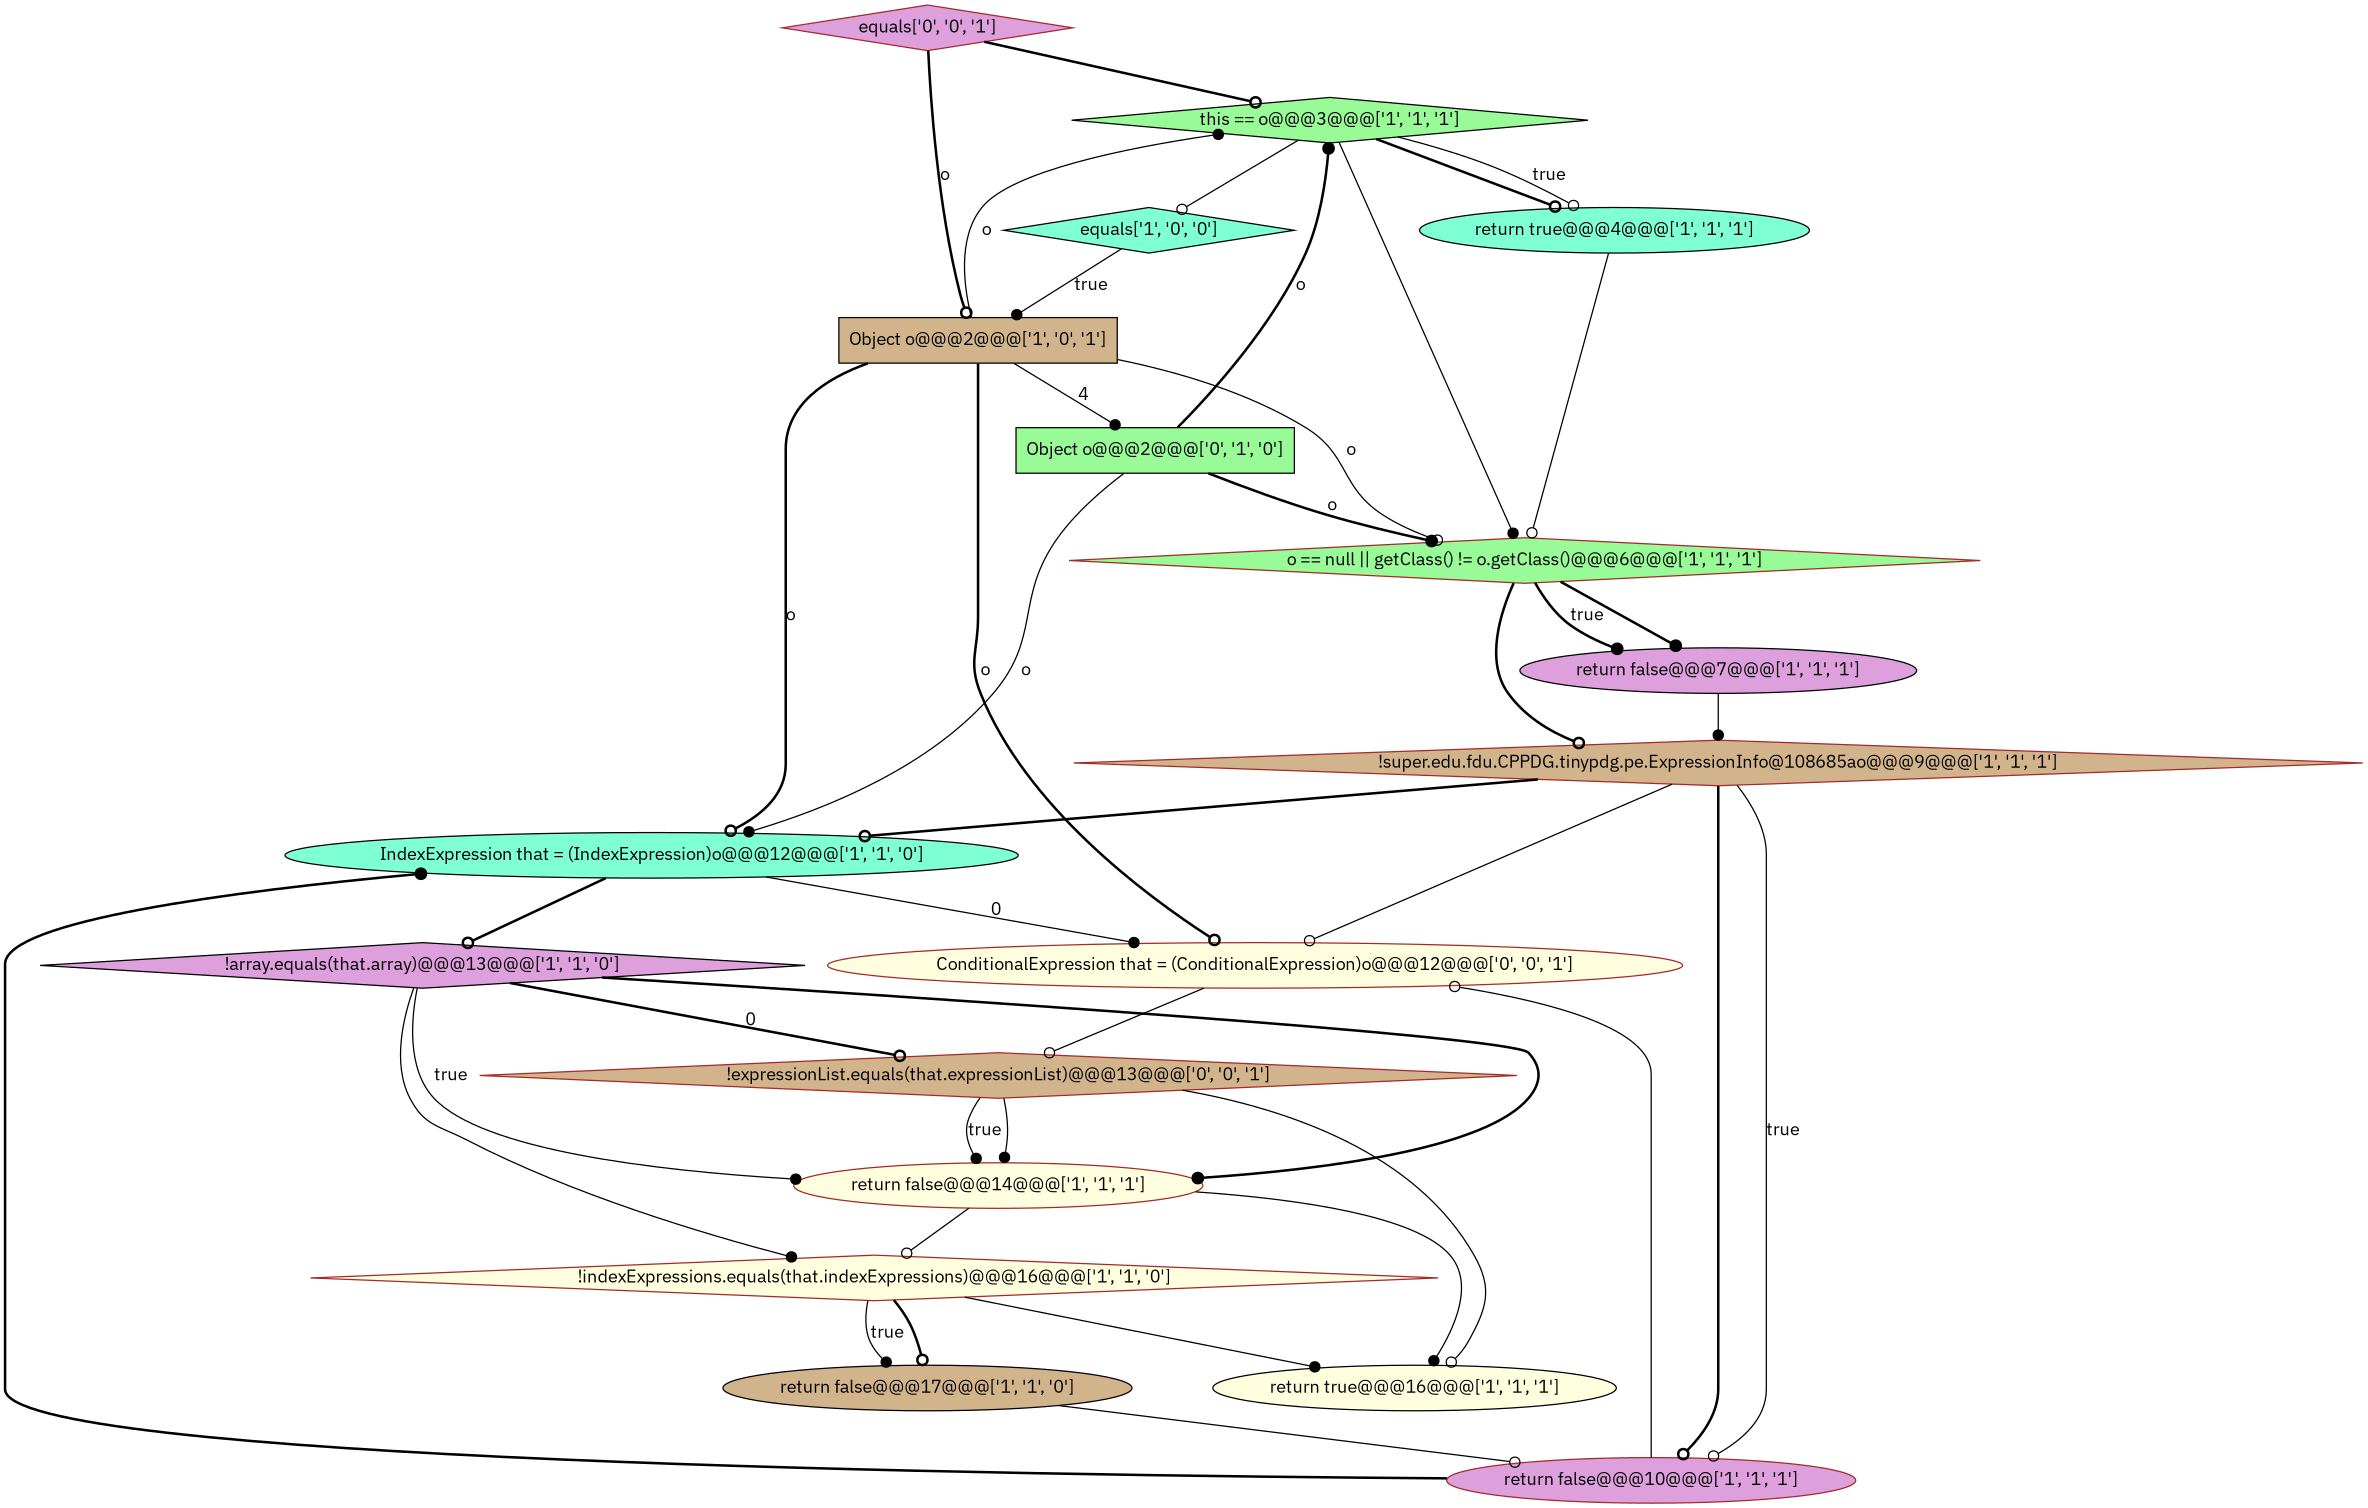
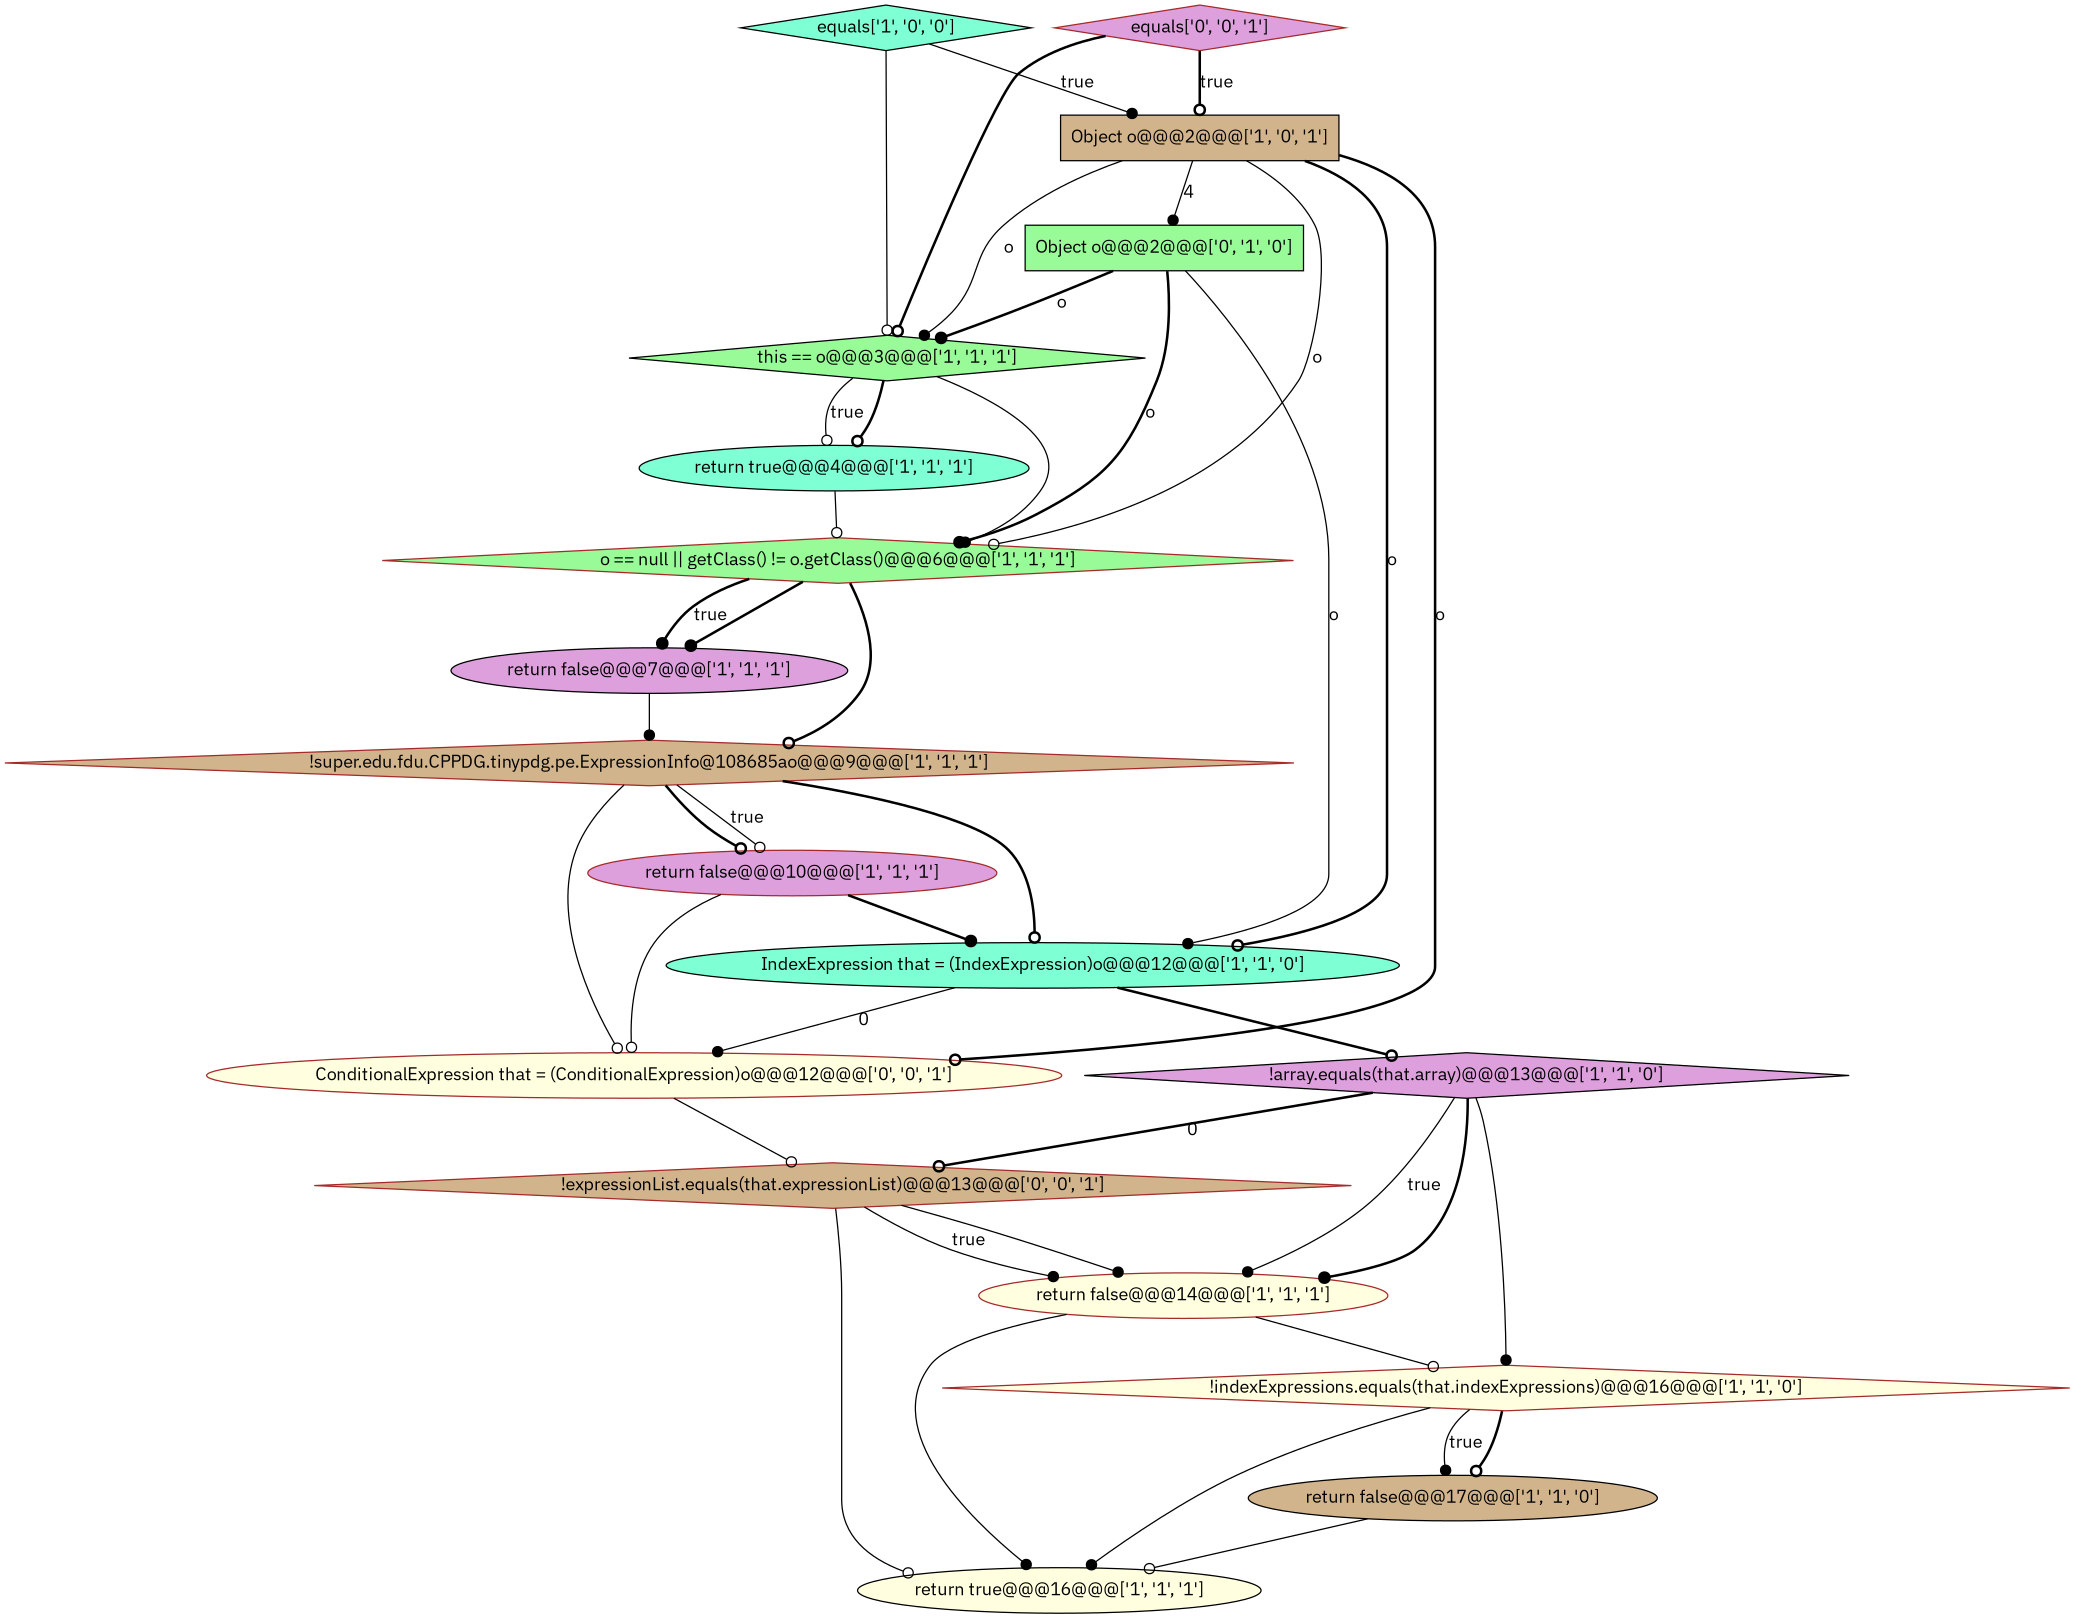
edge "this == o@@@3@@@['1', '1', '1']" -> "equals['1', '0', '0']": reversed
edge "equals['0', '0', '1']" -> "Object o@@@2@@@['1', '0', '1']": label "o" -> "true"
edge "return false@@@17@@@['1', '1', '0']" -> "return false@@@10@@@['1', '1', '1']": now "return false@@@17@@@['1', '1', '0']" -> "return true@@@16@@@['1', '1', '1']"
